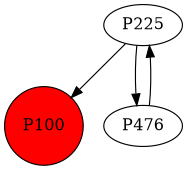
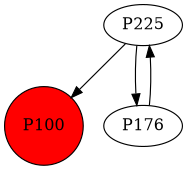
node "P476": label "P476" -> "P176"
